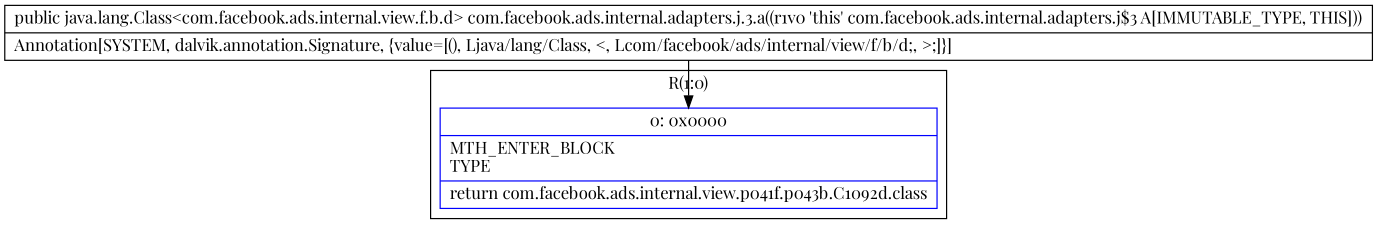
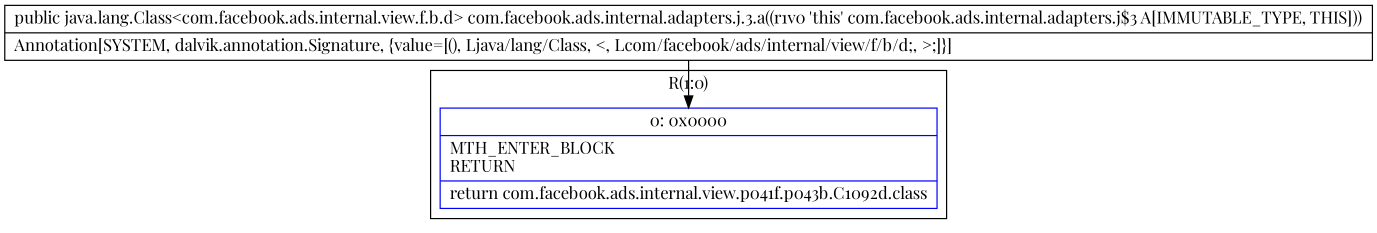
node "0: 0x0000": text "TYPE" -> "RETURN"
